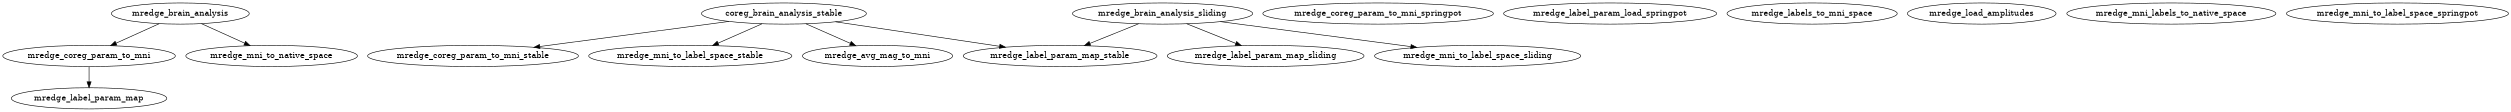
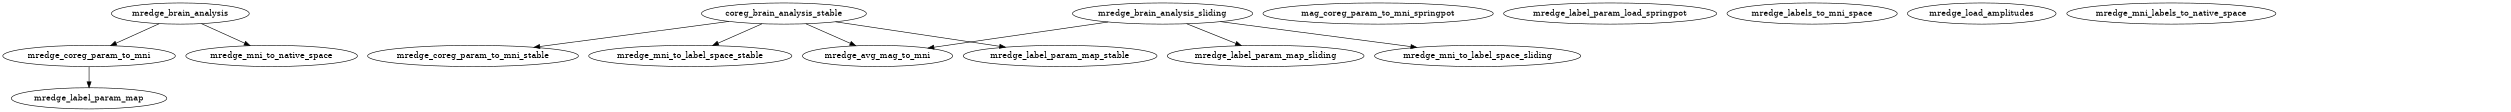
node "mredge_coreg_param_to_mni_springpot": label "mredge_coreg_param_to_mni_springpot" -> "mag_coreg_param_to_mni_springpot"
node "mredge_mni_to_label_space_springpot": removed
edge "mredge_brain_analysis_sliding" -> "mredge_label_param_map_stable": now "mredge_brain_analysis_sliding" -> "mredge_avg_mag_to_mni"
